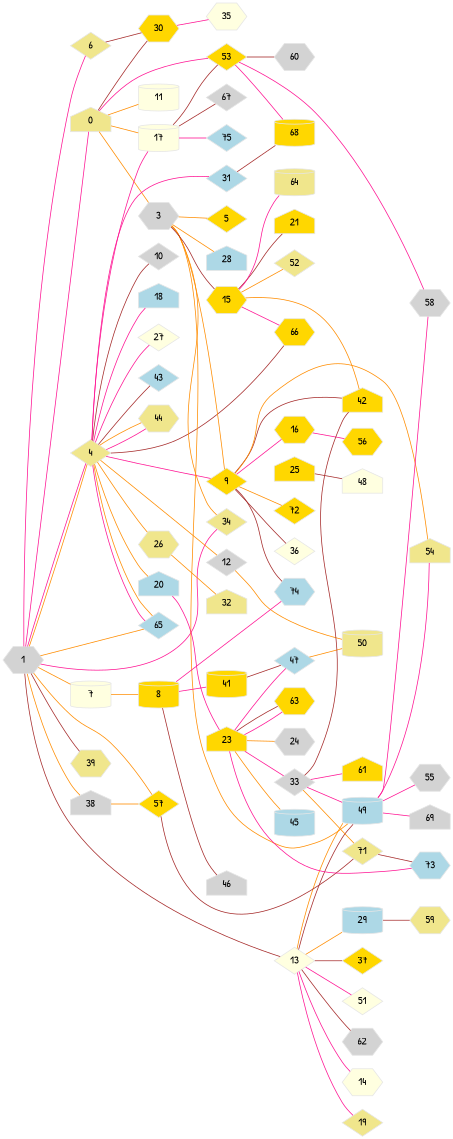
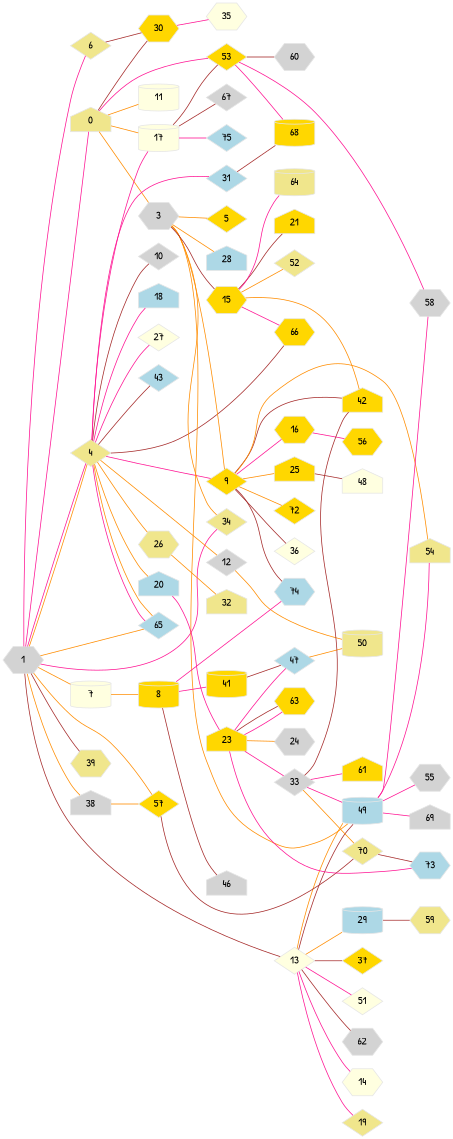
node "44": removed
edge "25" -- "9": added
node "45": removed
node "71": label "71" -> "70"
